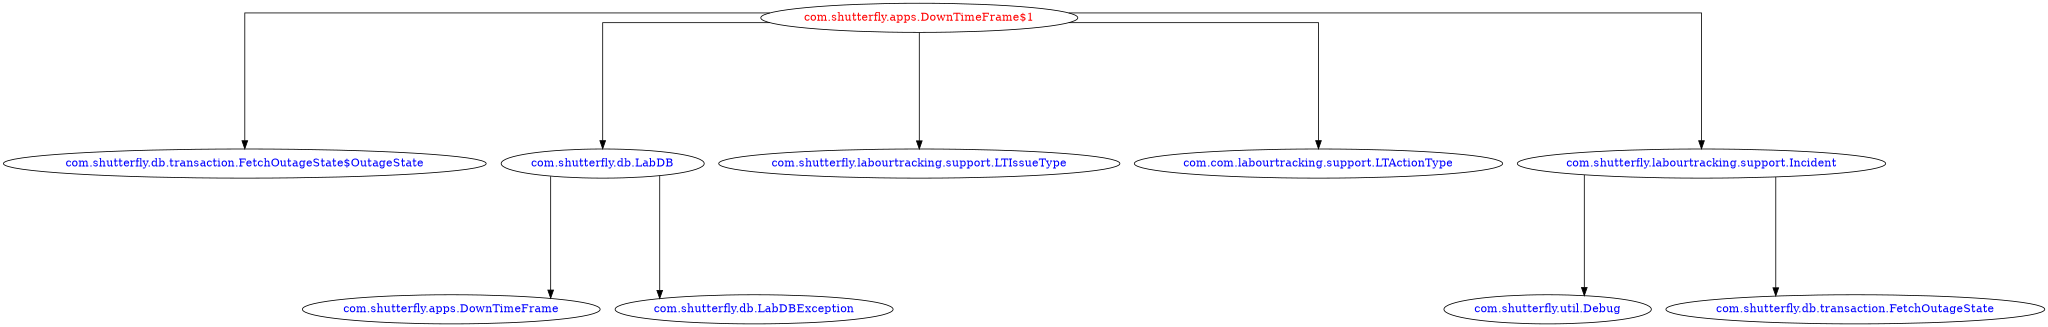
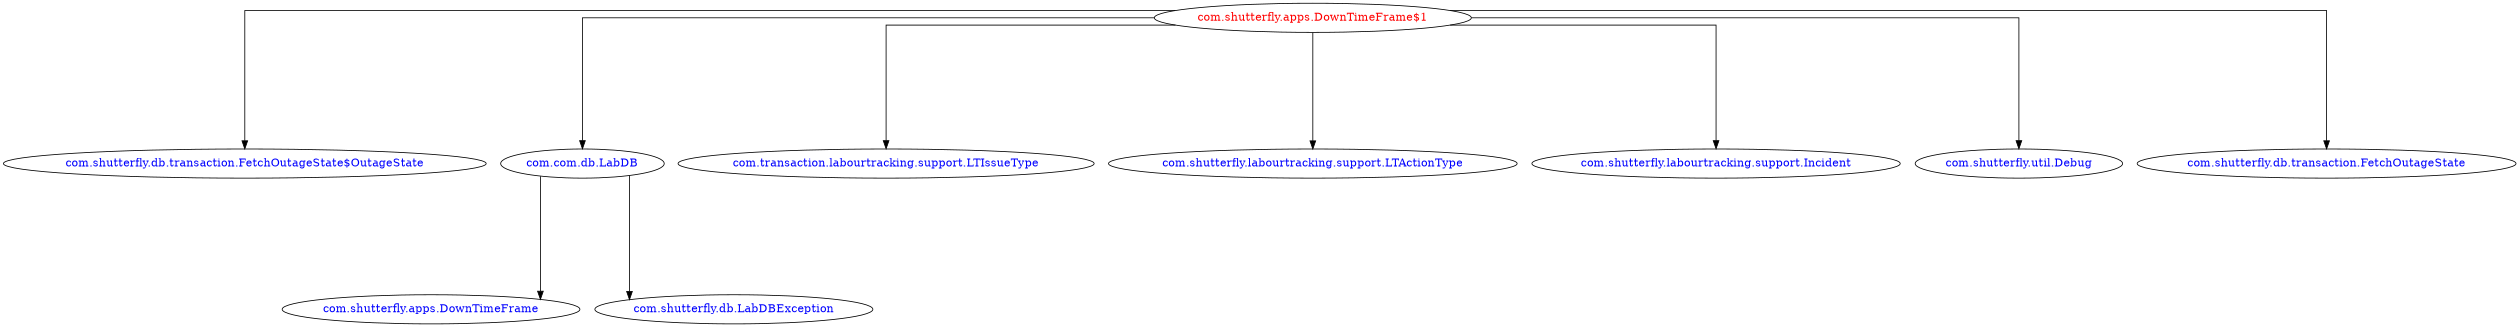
node "com.shutterfly.db.LabDB": label "com.shutterfly.db.LabDB" -> "com.com.db.LabDB"
node "com.shutterfly.labourtracking.support.LTIssueType": label "com.shutterfly.labourtracking.support.LTIssueType" -> "com.transaction.labourtracking.support.LTIssueType"
node "com.com.labourtracking.support.LTActionType": label "com.com.labourtracking.support.LTActionType" -> "com.shutterfly.labourtracking.support.LTActionType"
edge "com.shutterfly.labourtracking.support.Incident" -> "com.shutterfly.util.Debug": now "com.shutterfly.apps.DownTimeFrame$1" -> "com.shutterfly.util.Debug"
edge "com.shutterfly.labourtracking.support.Incident" -> "com.shutterfly.db.transaction.FetchOutageState": now "com.shutterfly.apps.DownTimeFrame$1" -> "com.shutterfly.db.transaction.FetchOutageState"
